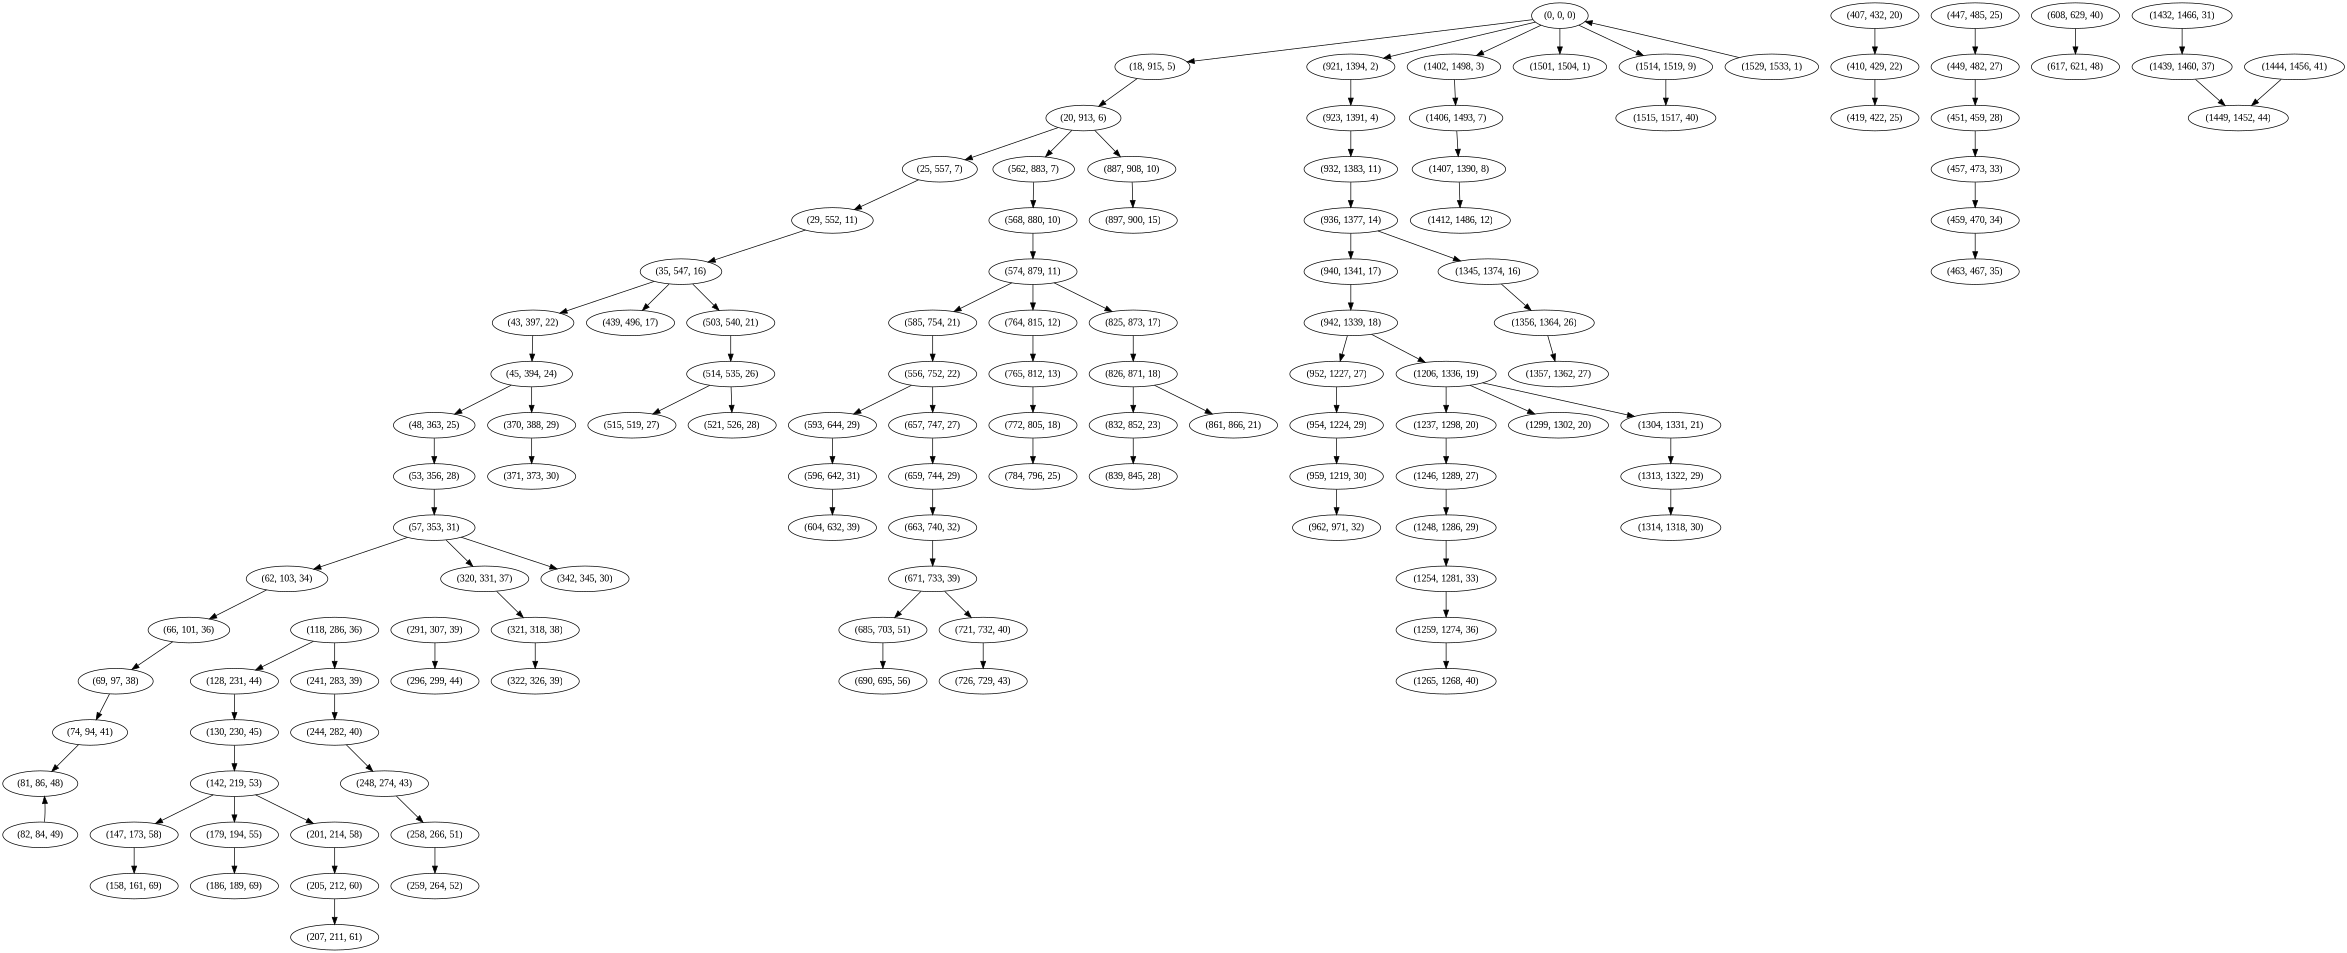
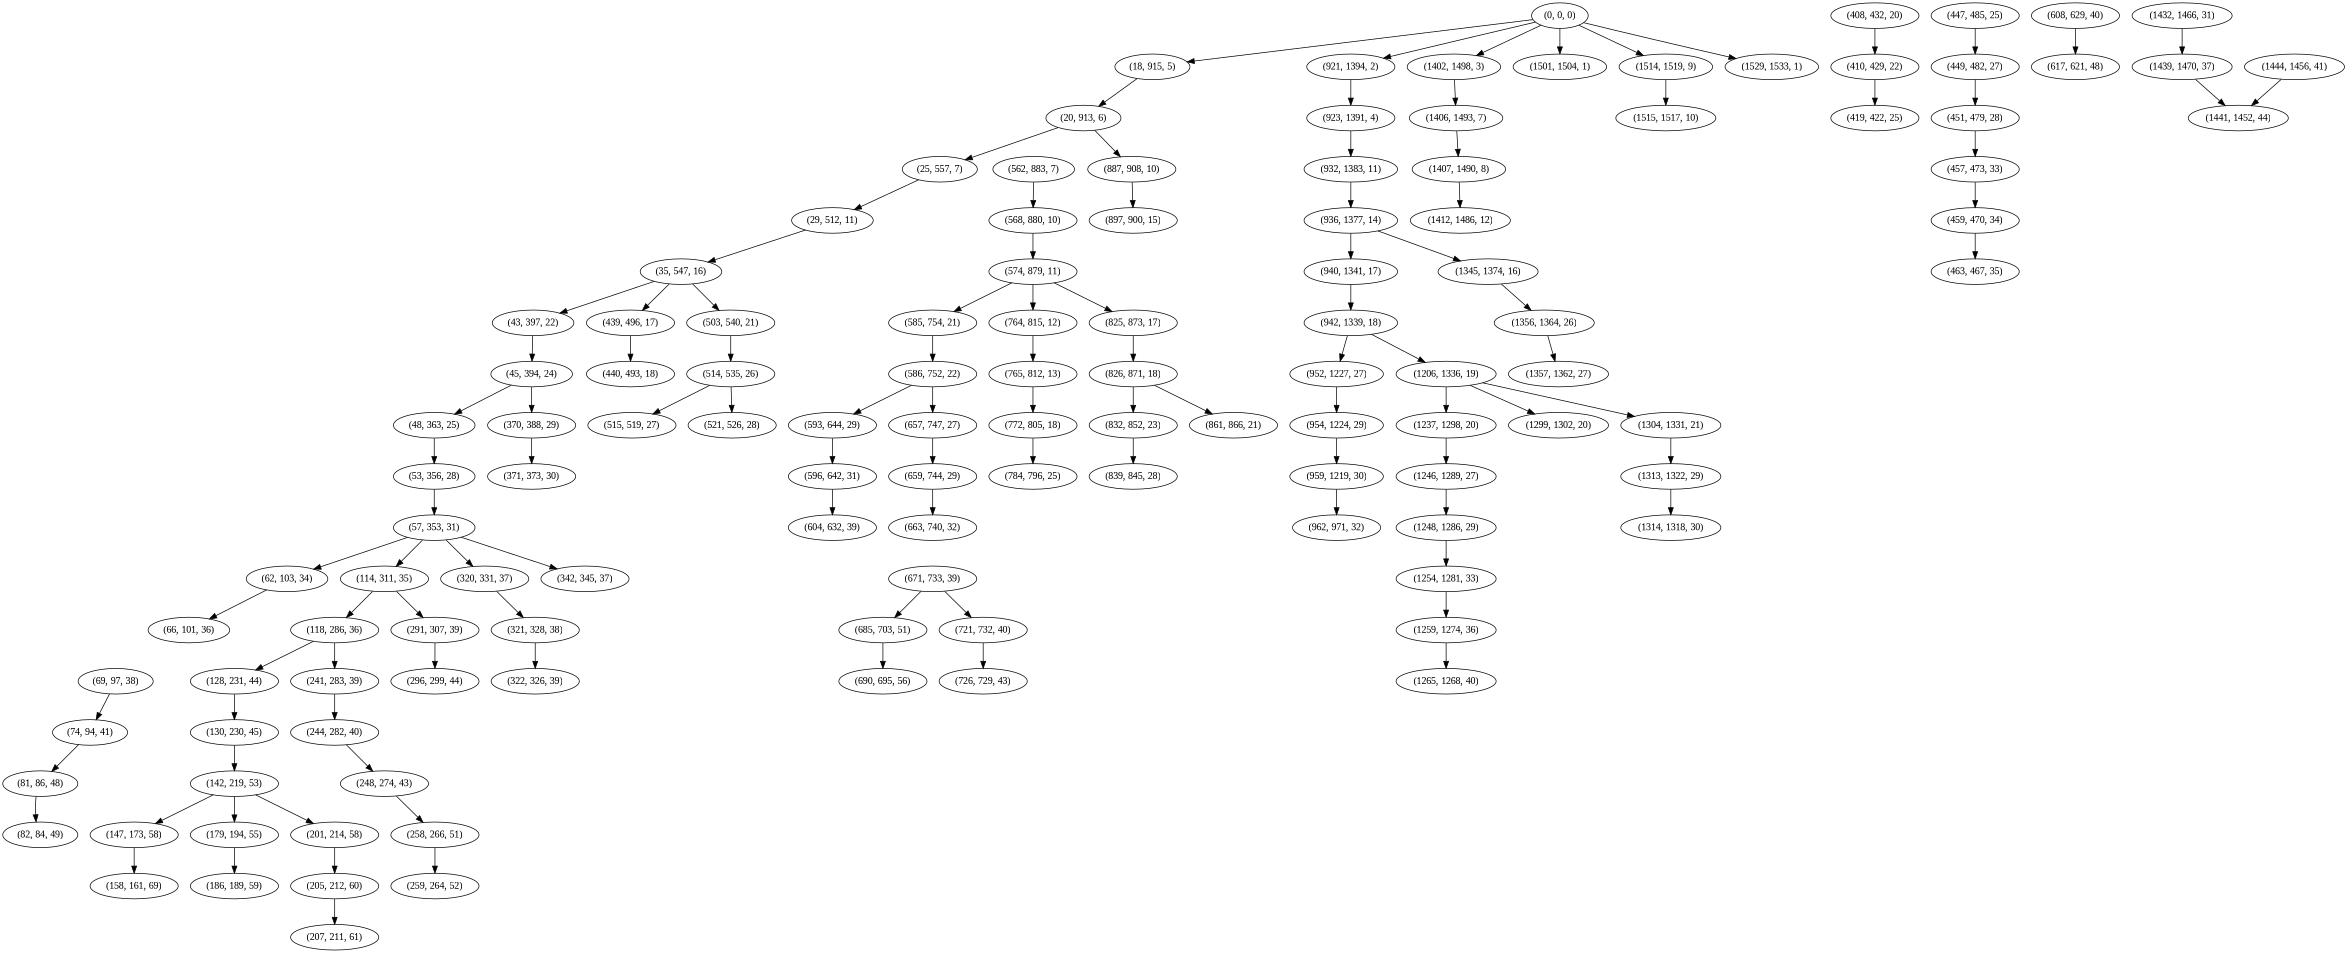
node "(407, 432, 20)": label "(407, 432, 20)" -> "(408, 432, 20)"
edge "(1529, 1533, 1)" -> "(0, 0, 0)": reversed
node "(1439, 1460, 37)": label "(1439, 1460, 37)" -> "(1439, 1470, 37)"
node "(1515, 1517, 40)": label "(1515, 1517, 40)" -> "(1515, 1517, 10)"
node "(451, 459, 28)": label "(451, 459, 28)" -> "(451, 479, 28)"
node "(1449, 1452, 44)": label "(1449, 1452, 44)" -> "(1441, 1452, 44)"
edge "(20, 913, 6)" -> "(562, 883, 7)": removed
node "(1407, 1390, 8)": label "(1407, 1390, 8)" -> "(1407, 1490, 8)"
node "(29, 552, 11)": label "(29, 552, 11)" -> "(29, 512, 11)"
node "(440, 493, 18)": added
node "(556, 752, 22)": label "(556, 752, 22)" -> "(586, 752, 22)"
edge "(663, 740, 32)" -> "(671, 733, 39)": removed
node "(114, 311, 35)": added
node "(342, 345, 30)": label "(342, 345, 30)" -> "(342, 345, 37)"
node "(321, 318, 38)": label "(321, 318, 38)" -> "(321, 328, 38)"
edge "(66, 101, 36)" -> "(69, 97, 38)": removed
edge "(82, 84, 49)" -> "(81, 86, 48)": reversed
node "(186, 189, 69)": label "(186, 189, 69)" -> "(186, 189, 59)"
